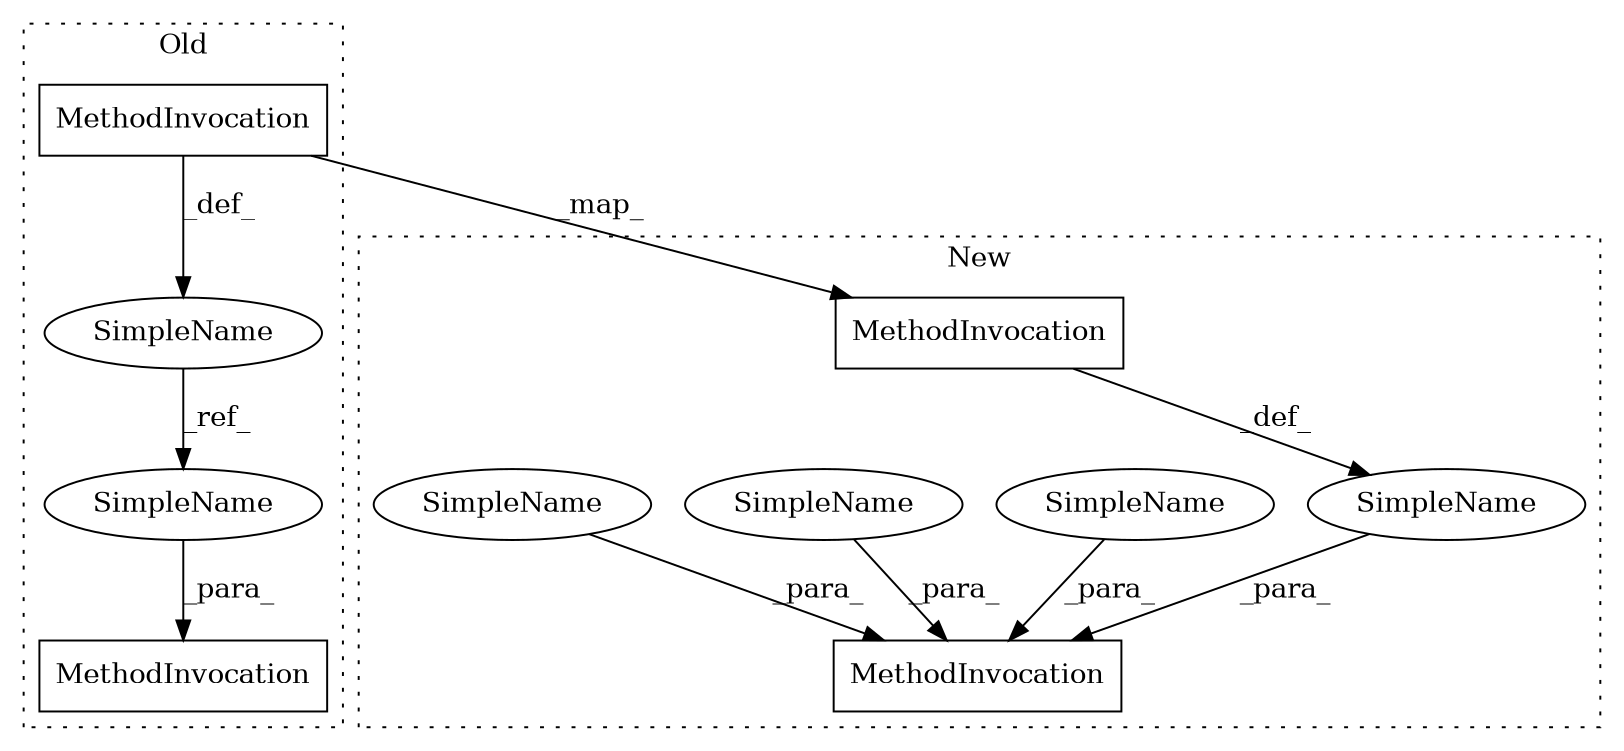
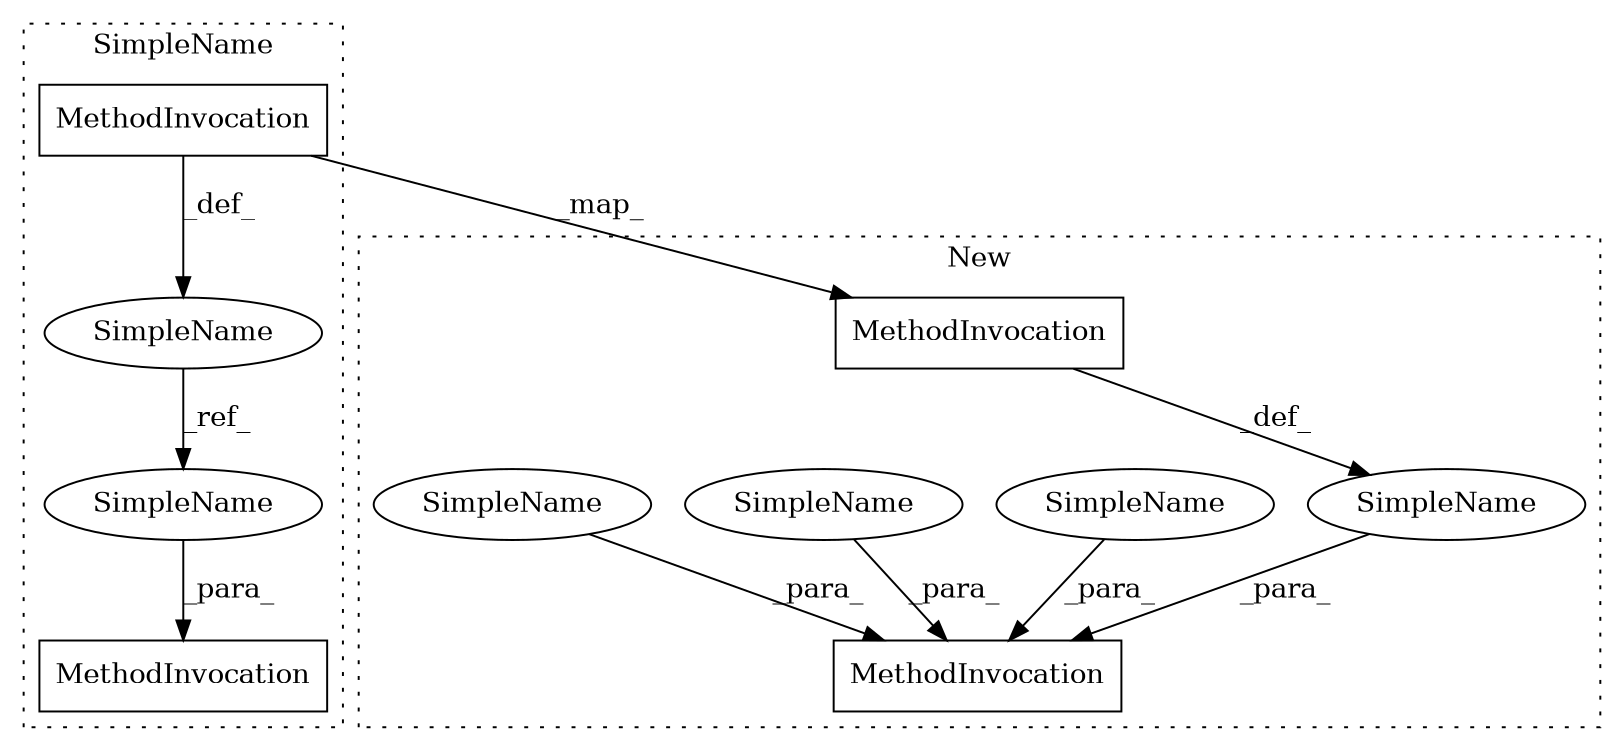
cluster "Old": label "Old" -> "SimpleName"
